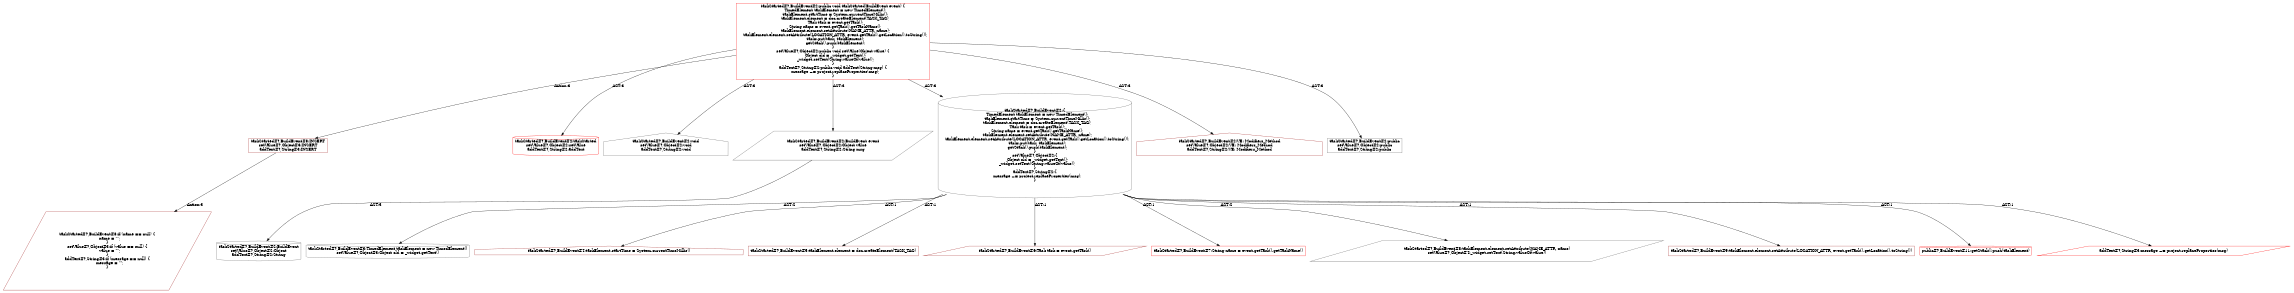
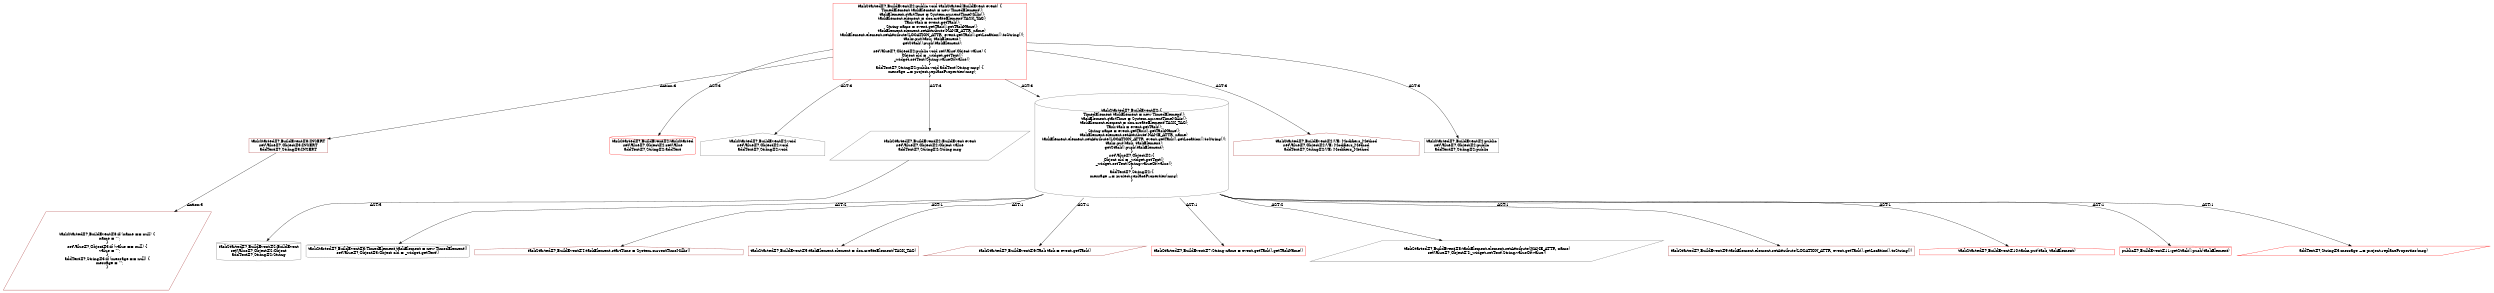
node "taskStarted#?,BuildEvent#10:tasks.put(task, taskElement)": added
